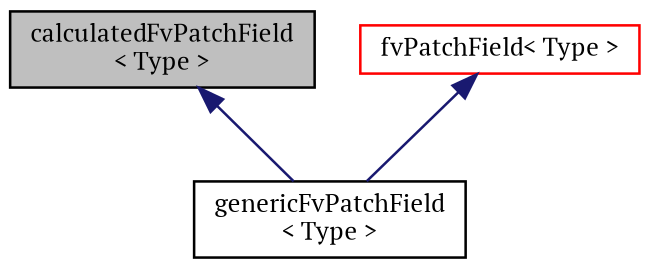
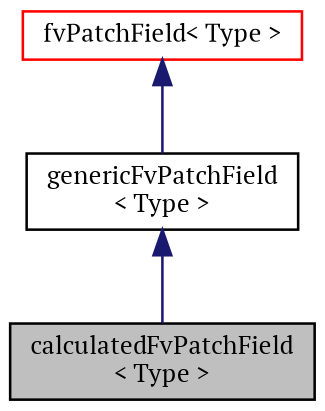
edge "genericFvPatchField < Type >" -> "calculatedFvPatchField < Type >": reversed
